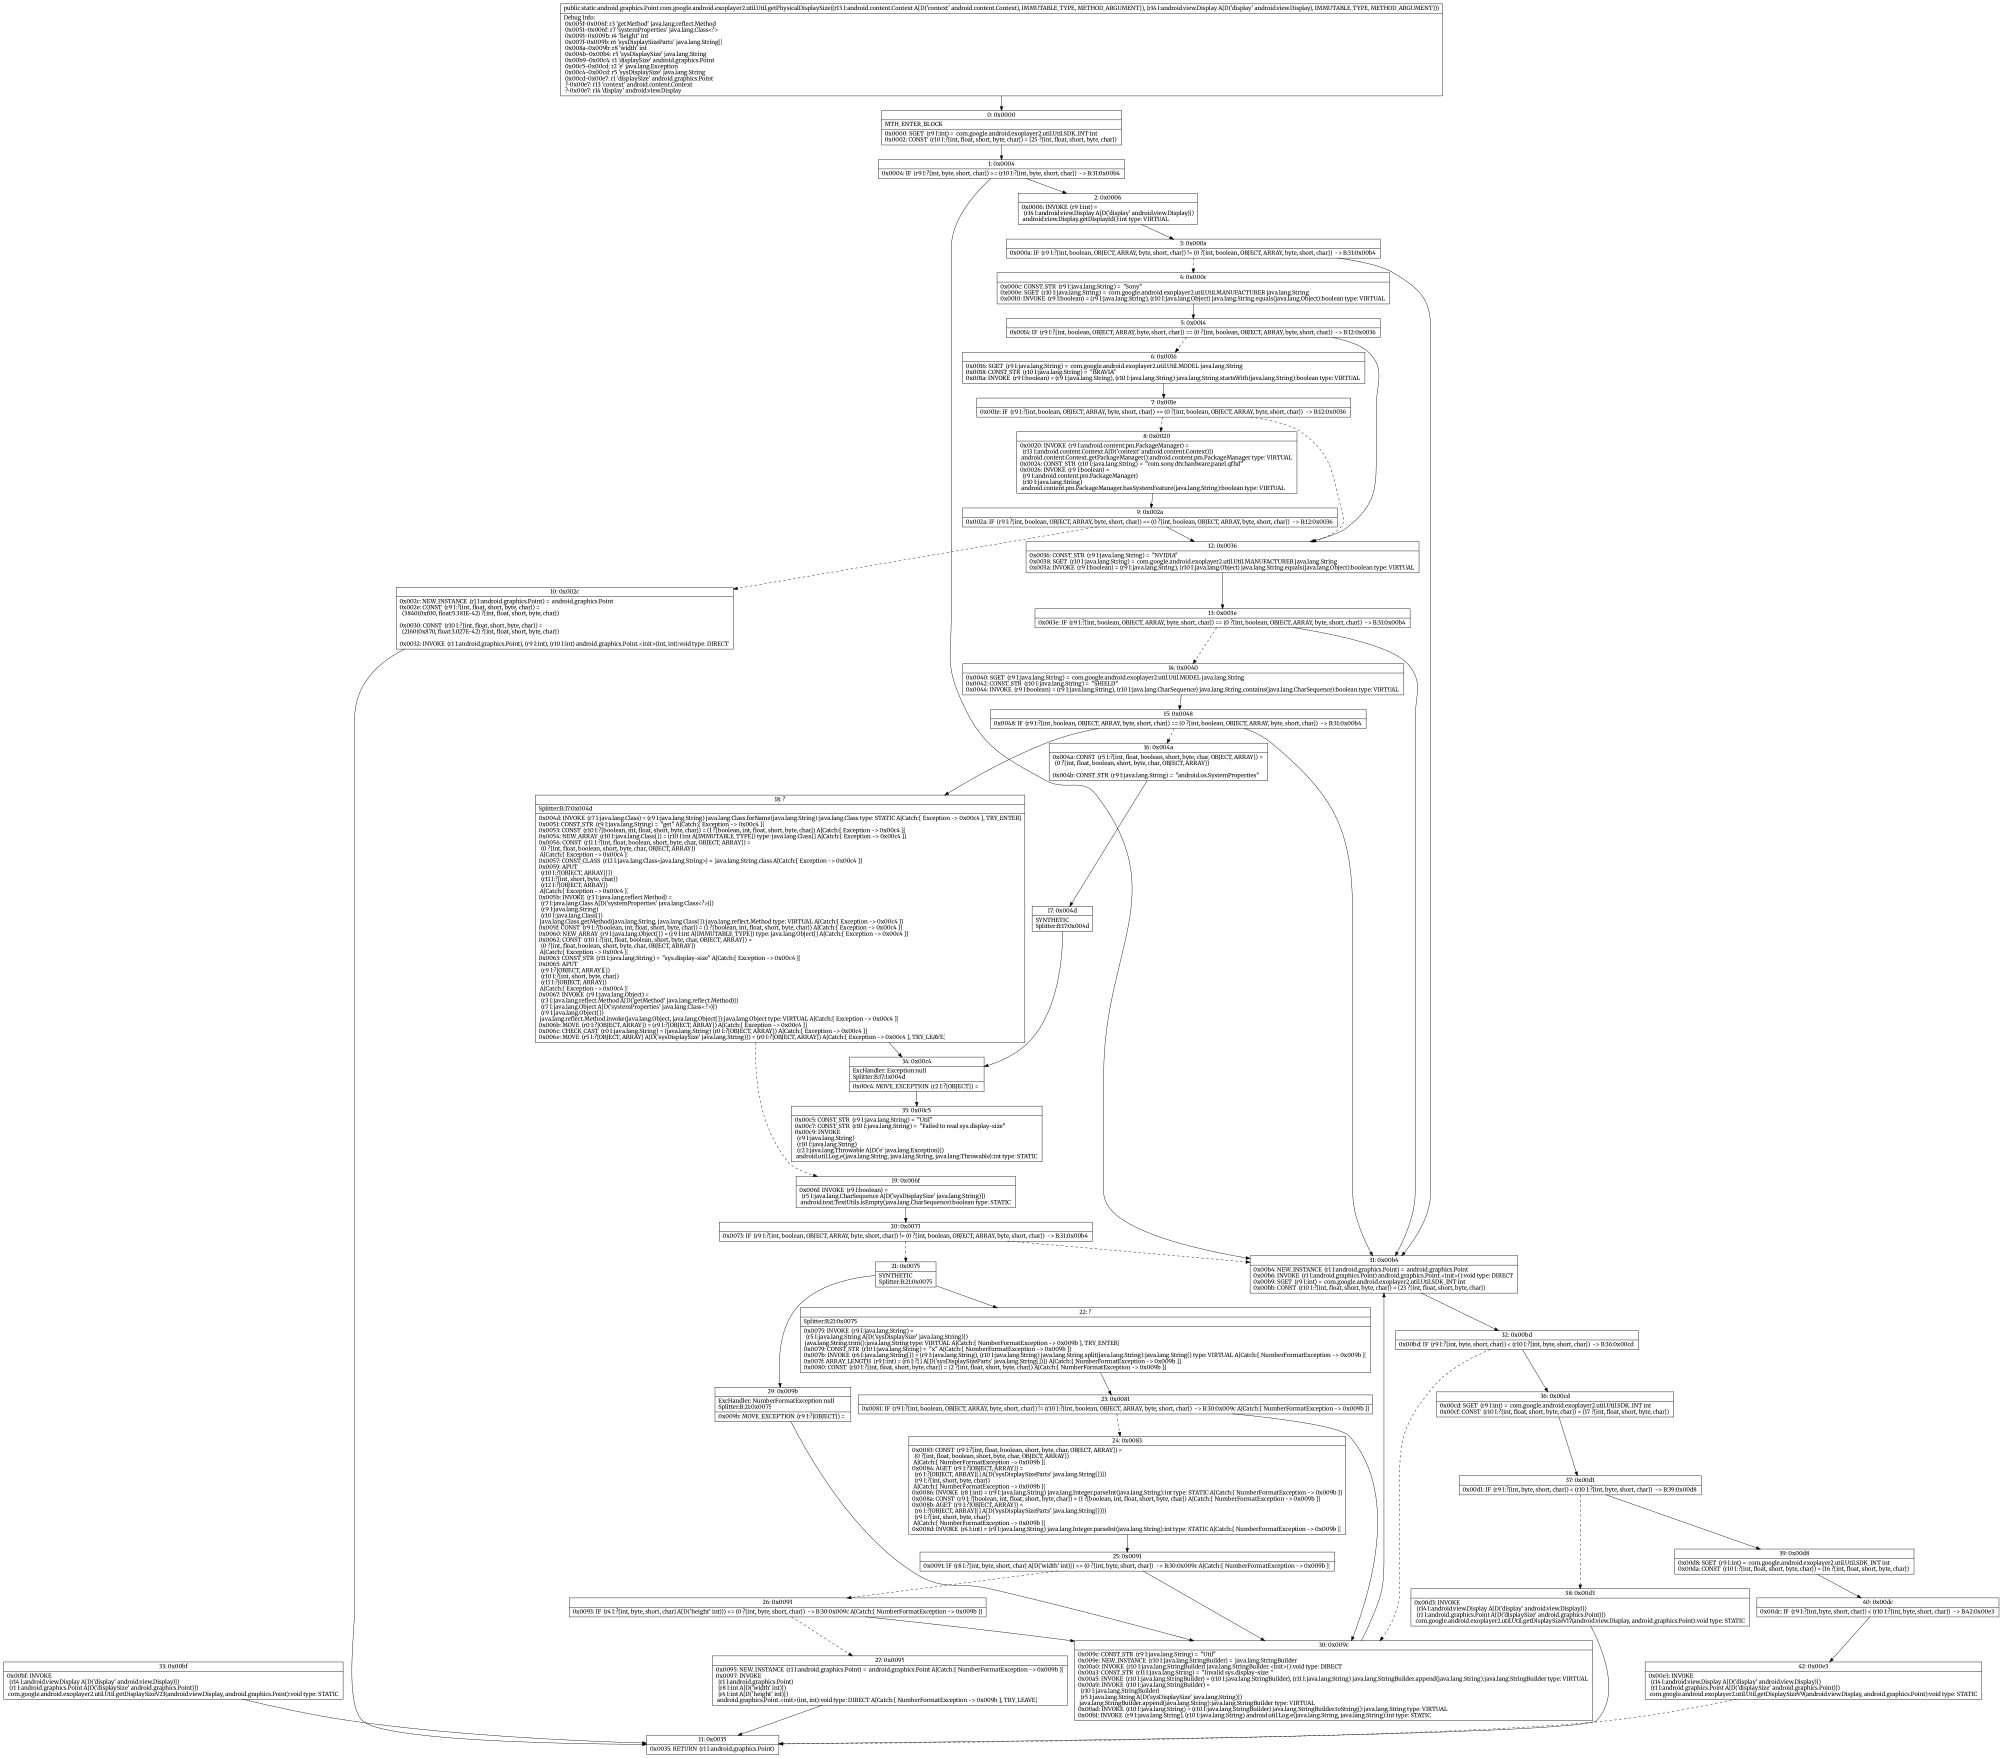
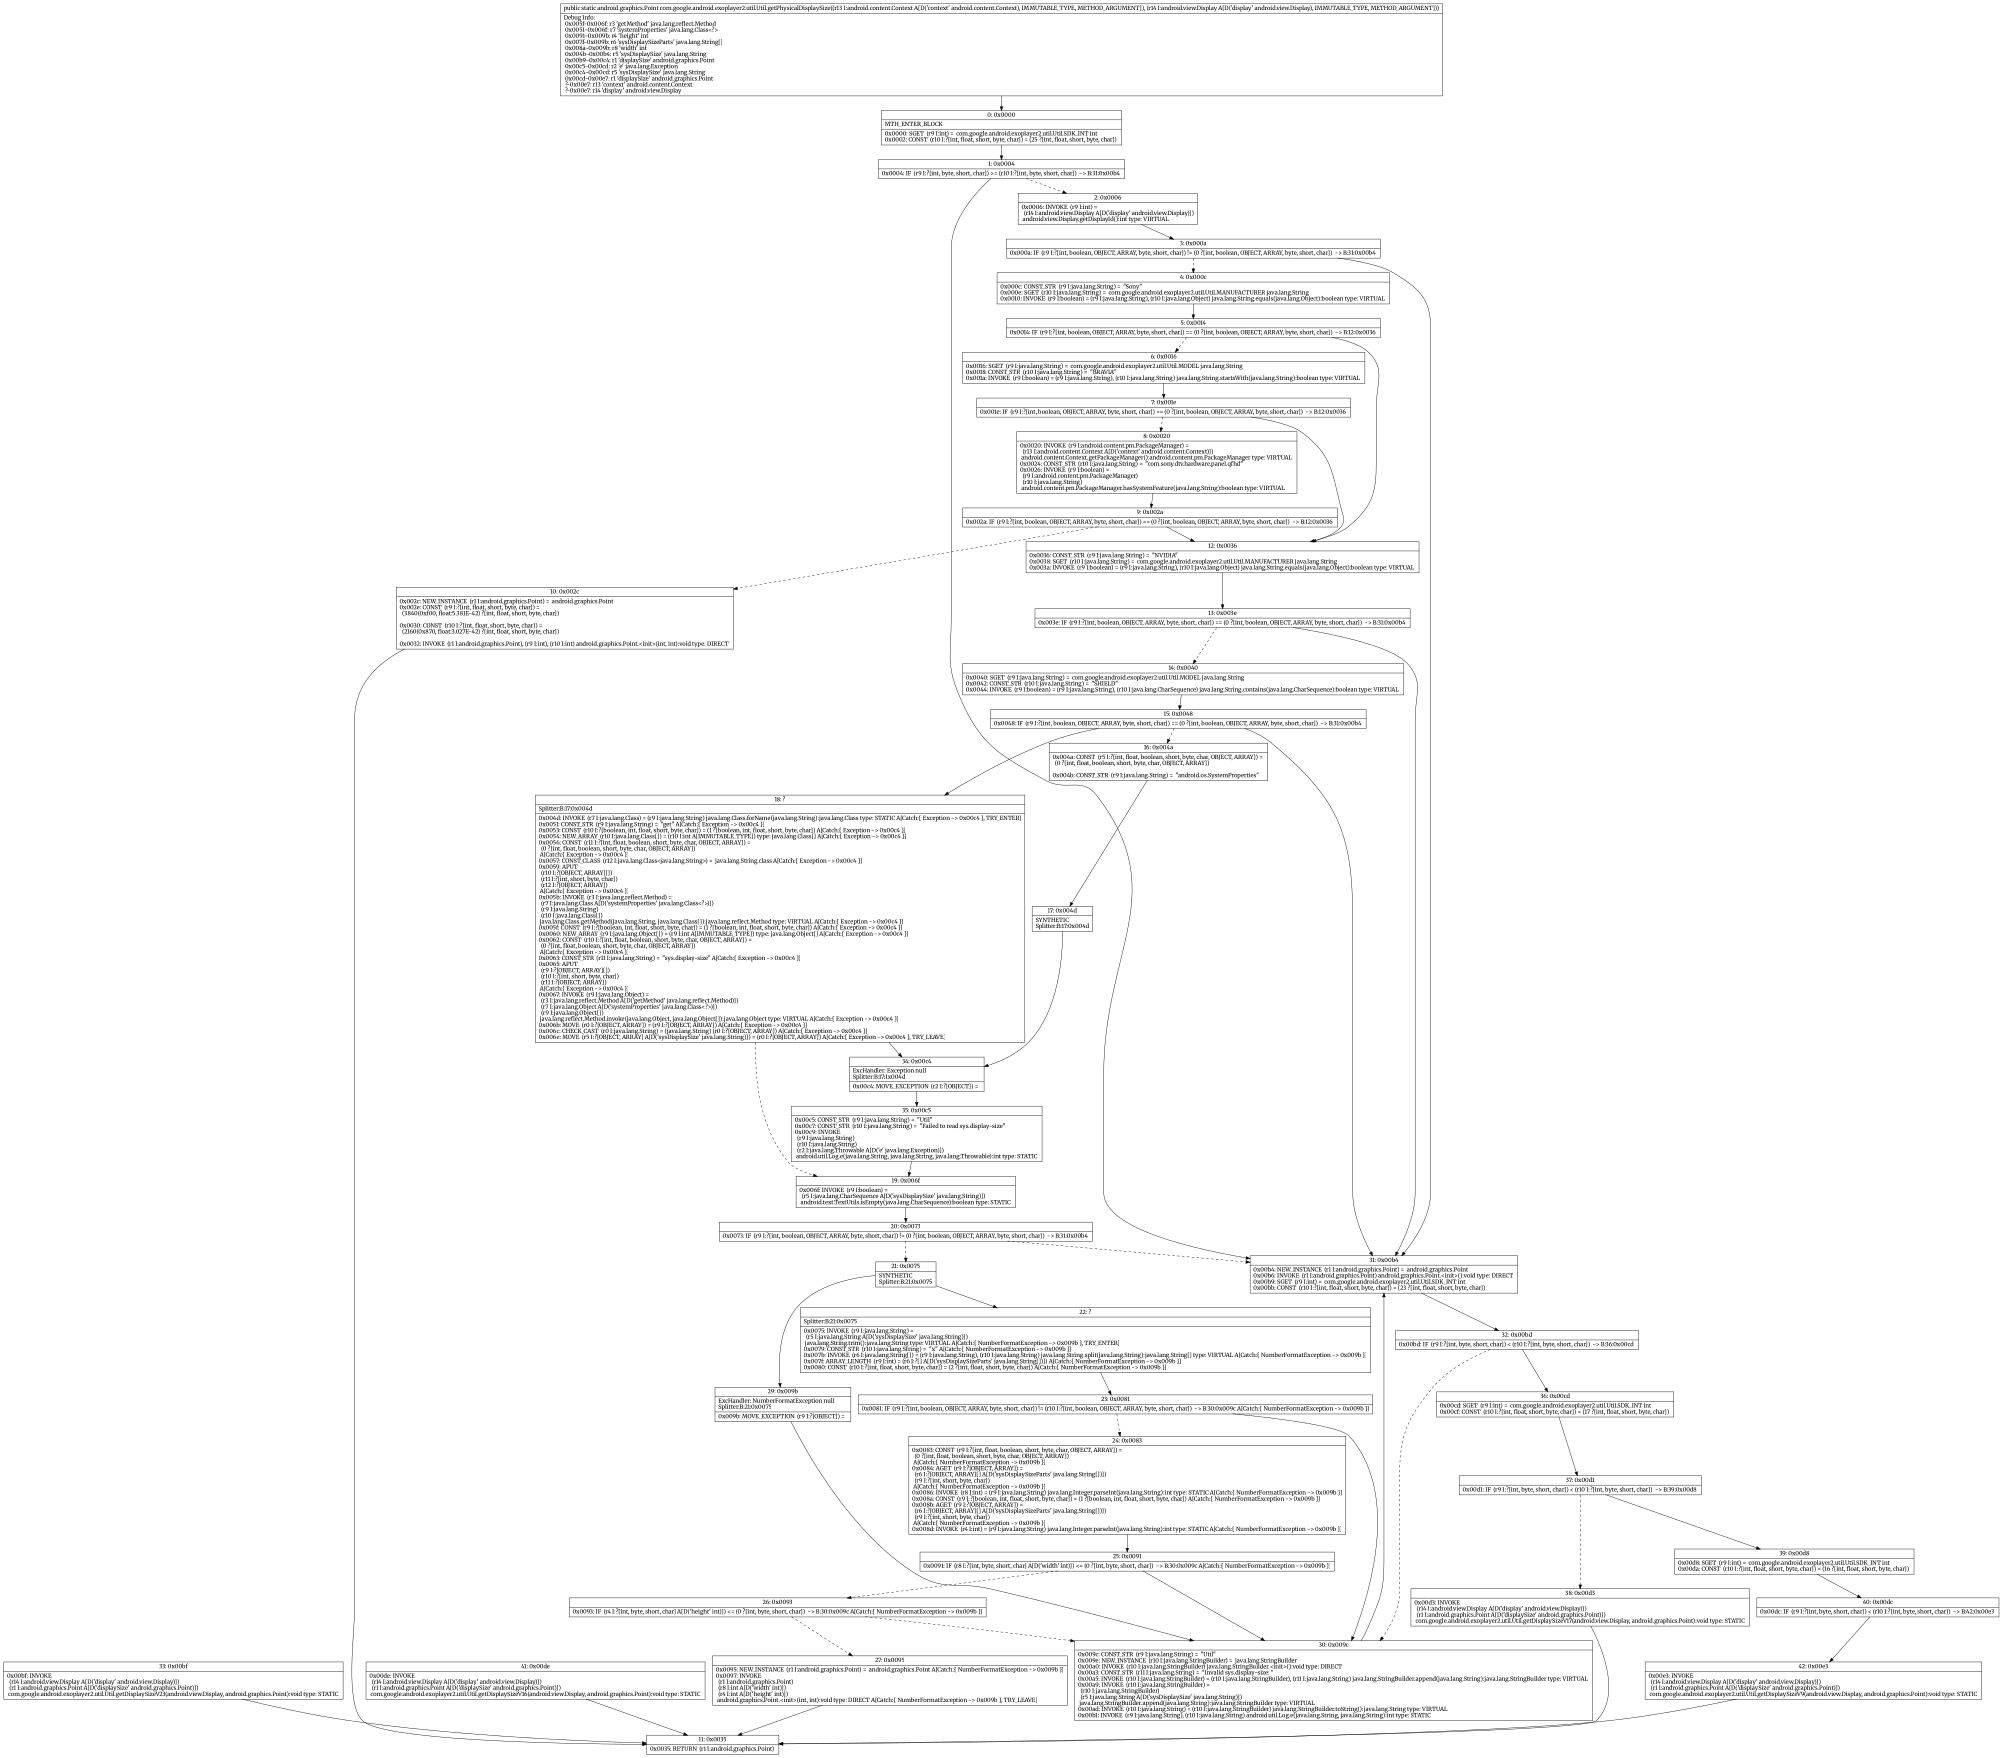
edge "1: 0x0004" -> "2: 0x0006": style solid -> dashed
edge "7: 0x001e" -> "12: 0x0036": style dashed -> solid
edge "35: 0x00c5" -> "19: 0x006f": added
edge "26: 0x0093" -> "30: 0x009c": style solid -> dashed
node "41: 0x00de": added
edge "42: 0x00e3" -> "11: 0x0035": style dashed -> solid
